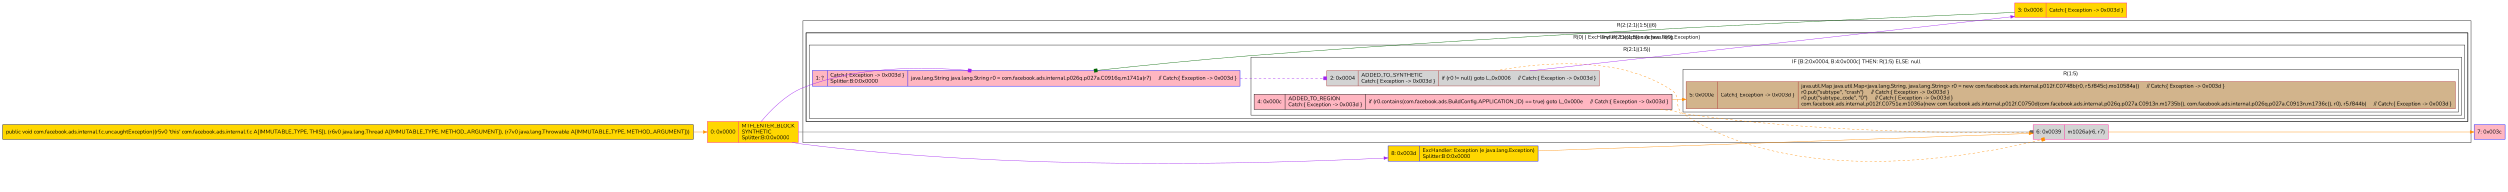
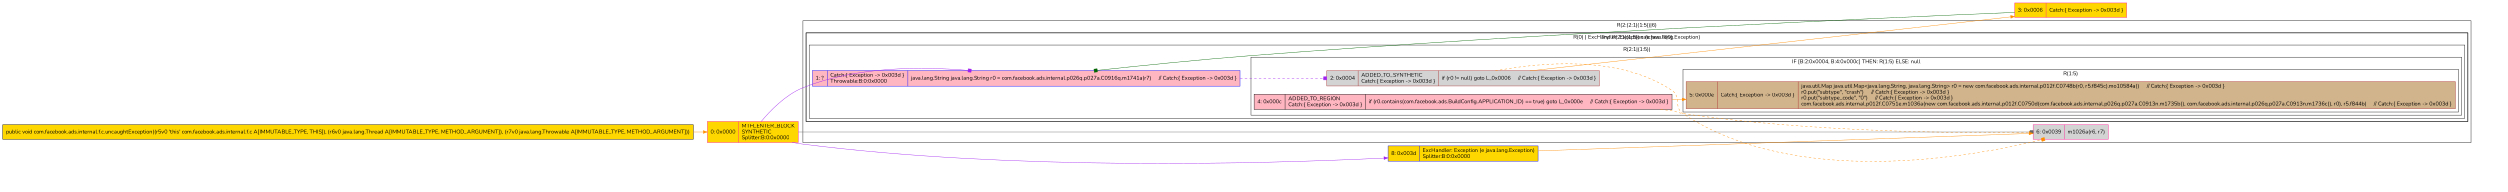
edge "2: 0x0004" -> "3: 0x0006": color purple -> darkorange
node "1: ?": text "Splitter:B:0:0x0000" -> "Throwable:B:0:0x0000"
node "7: 0x003c": removed
